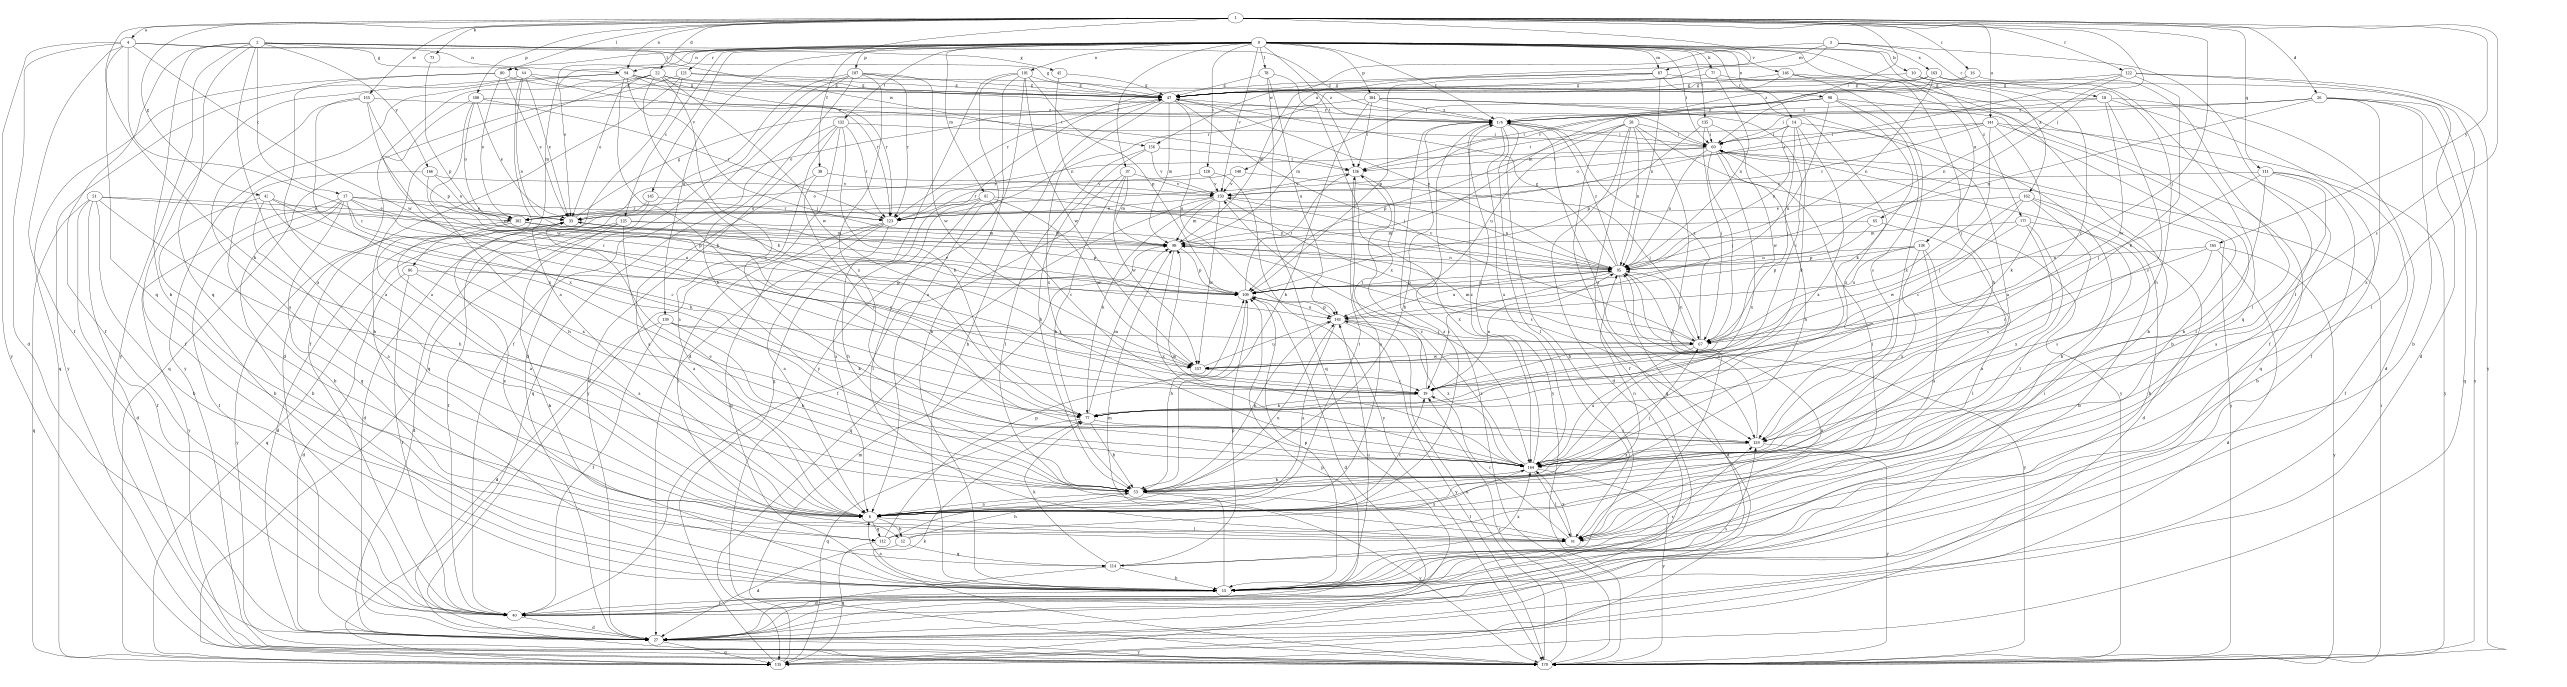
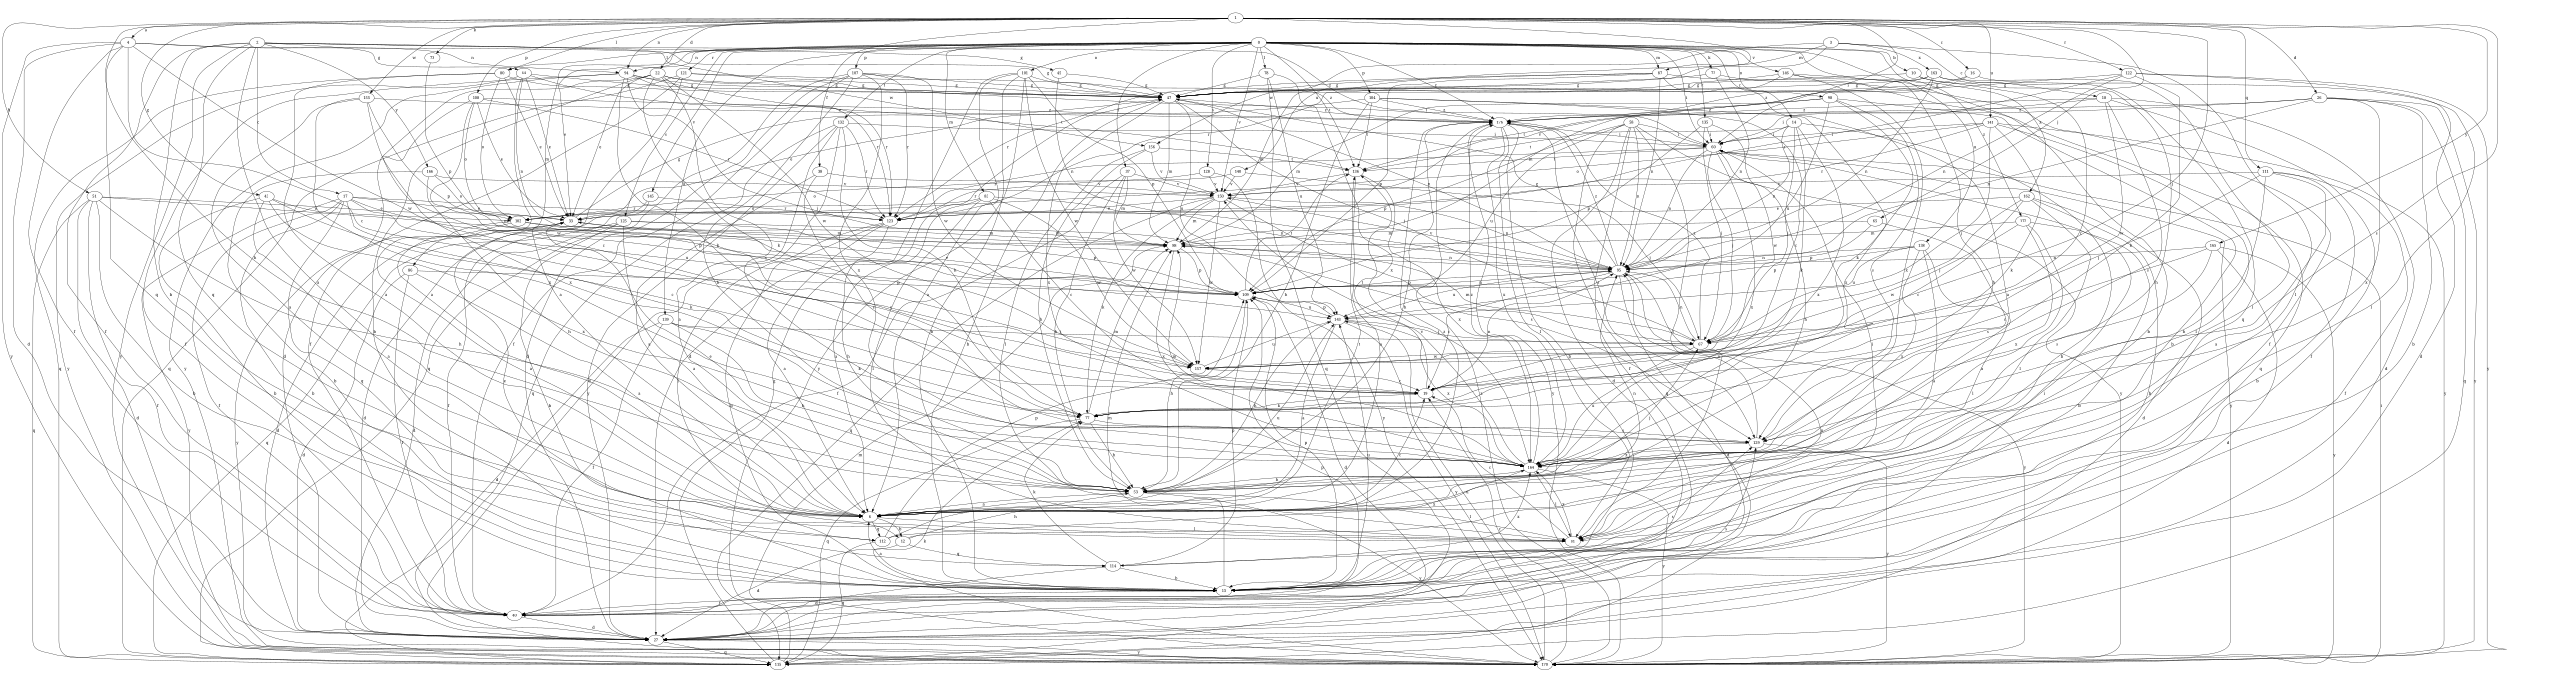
edge "1" -> "51": added, label "h"
